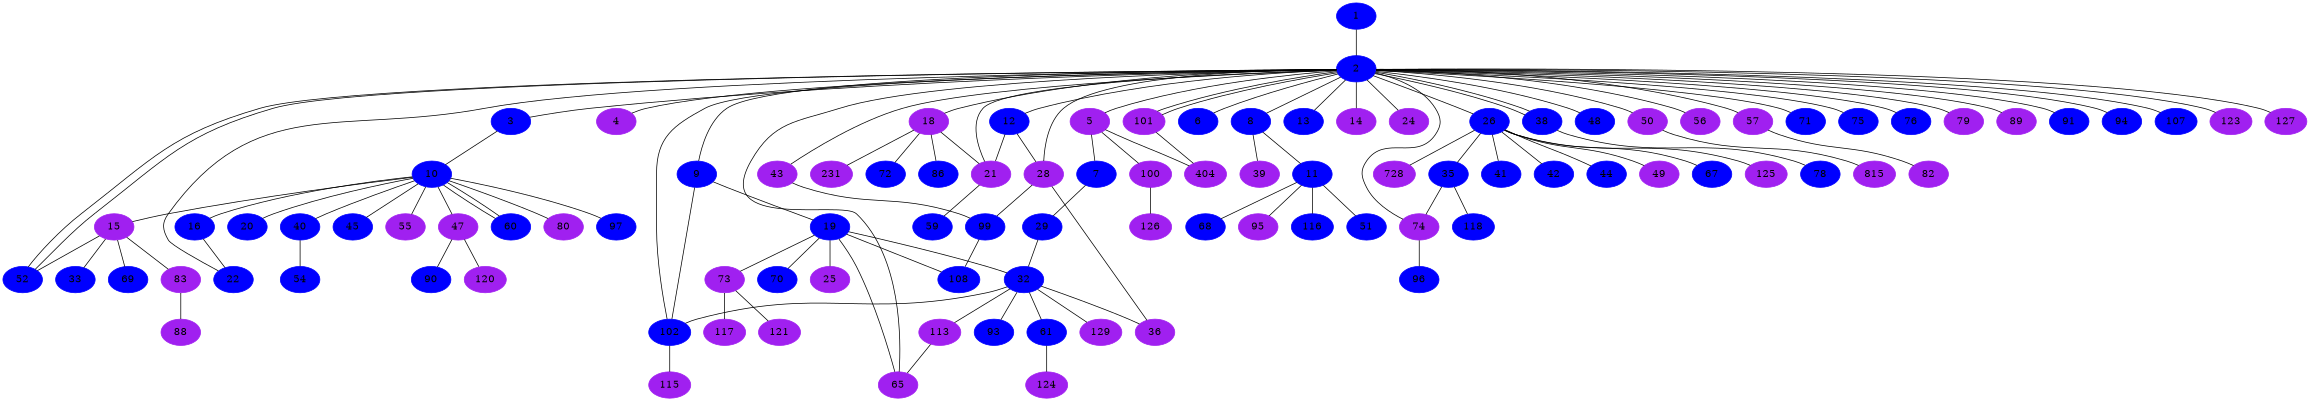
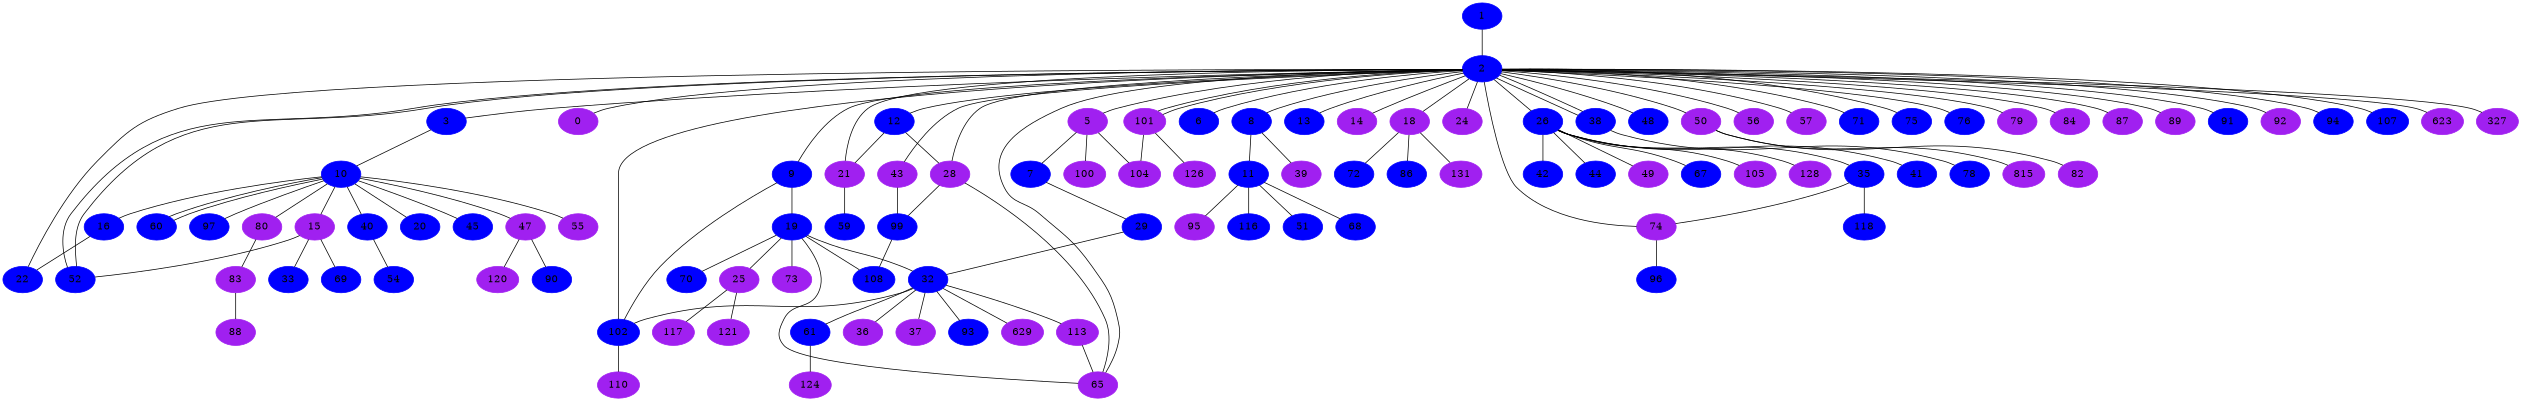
node "4": label "4" -> "0"
node "84": added
node "87": added
node "123": label "123" -> "623"
node "92": added
node "127": label "127" -> "327"
edge "18" -- "21": removed
edge "57" -- "82": now "50" -- "82"
node "231": label "231" -> "131"
node "404": label "404" -> "104"
node "728": label "728" -> "128"
node "125": label "125" -> "105"
edge "100" -- "126": now "101" -- "126"
edge "15" -- "83": now "80" -- "83"
edge "28" -- "36": now "28" -- "65"
edge "73" -- "121": now "25" -- "121"
edge "73" -- "117": now "25" -- "117"
node "37": added
node "129": label "129" -> "629"
node "115": label "115" -> "110"
